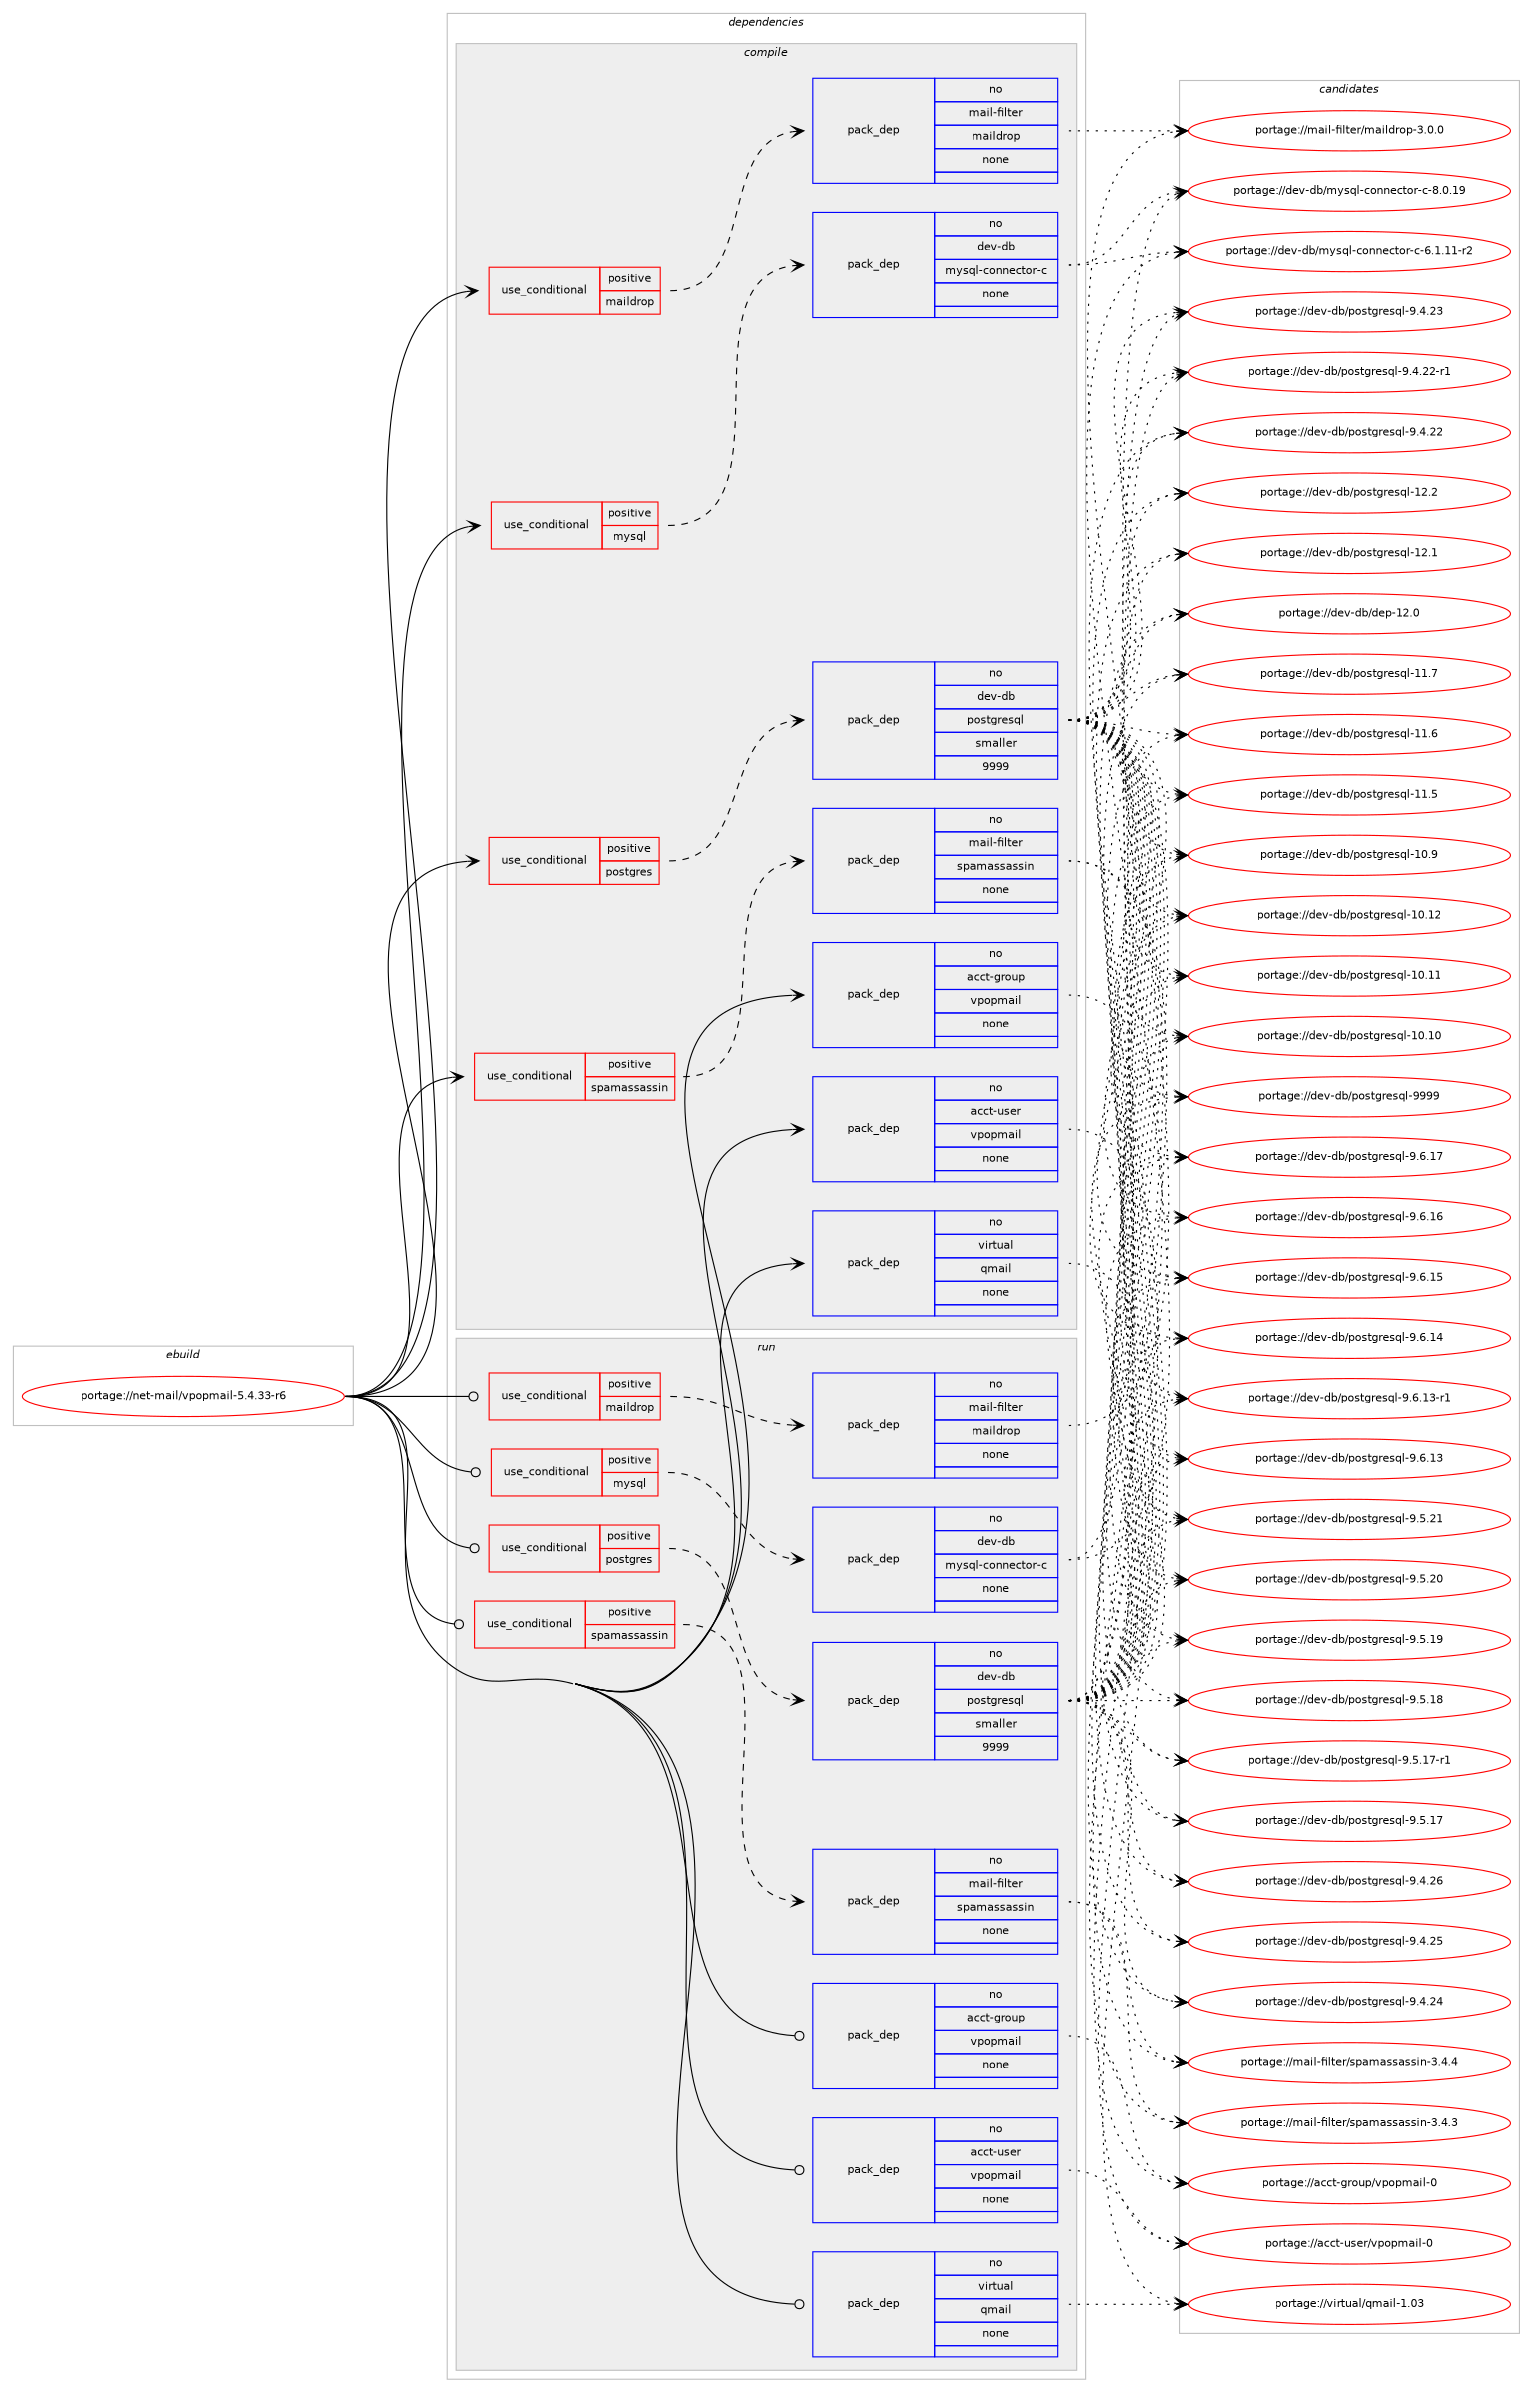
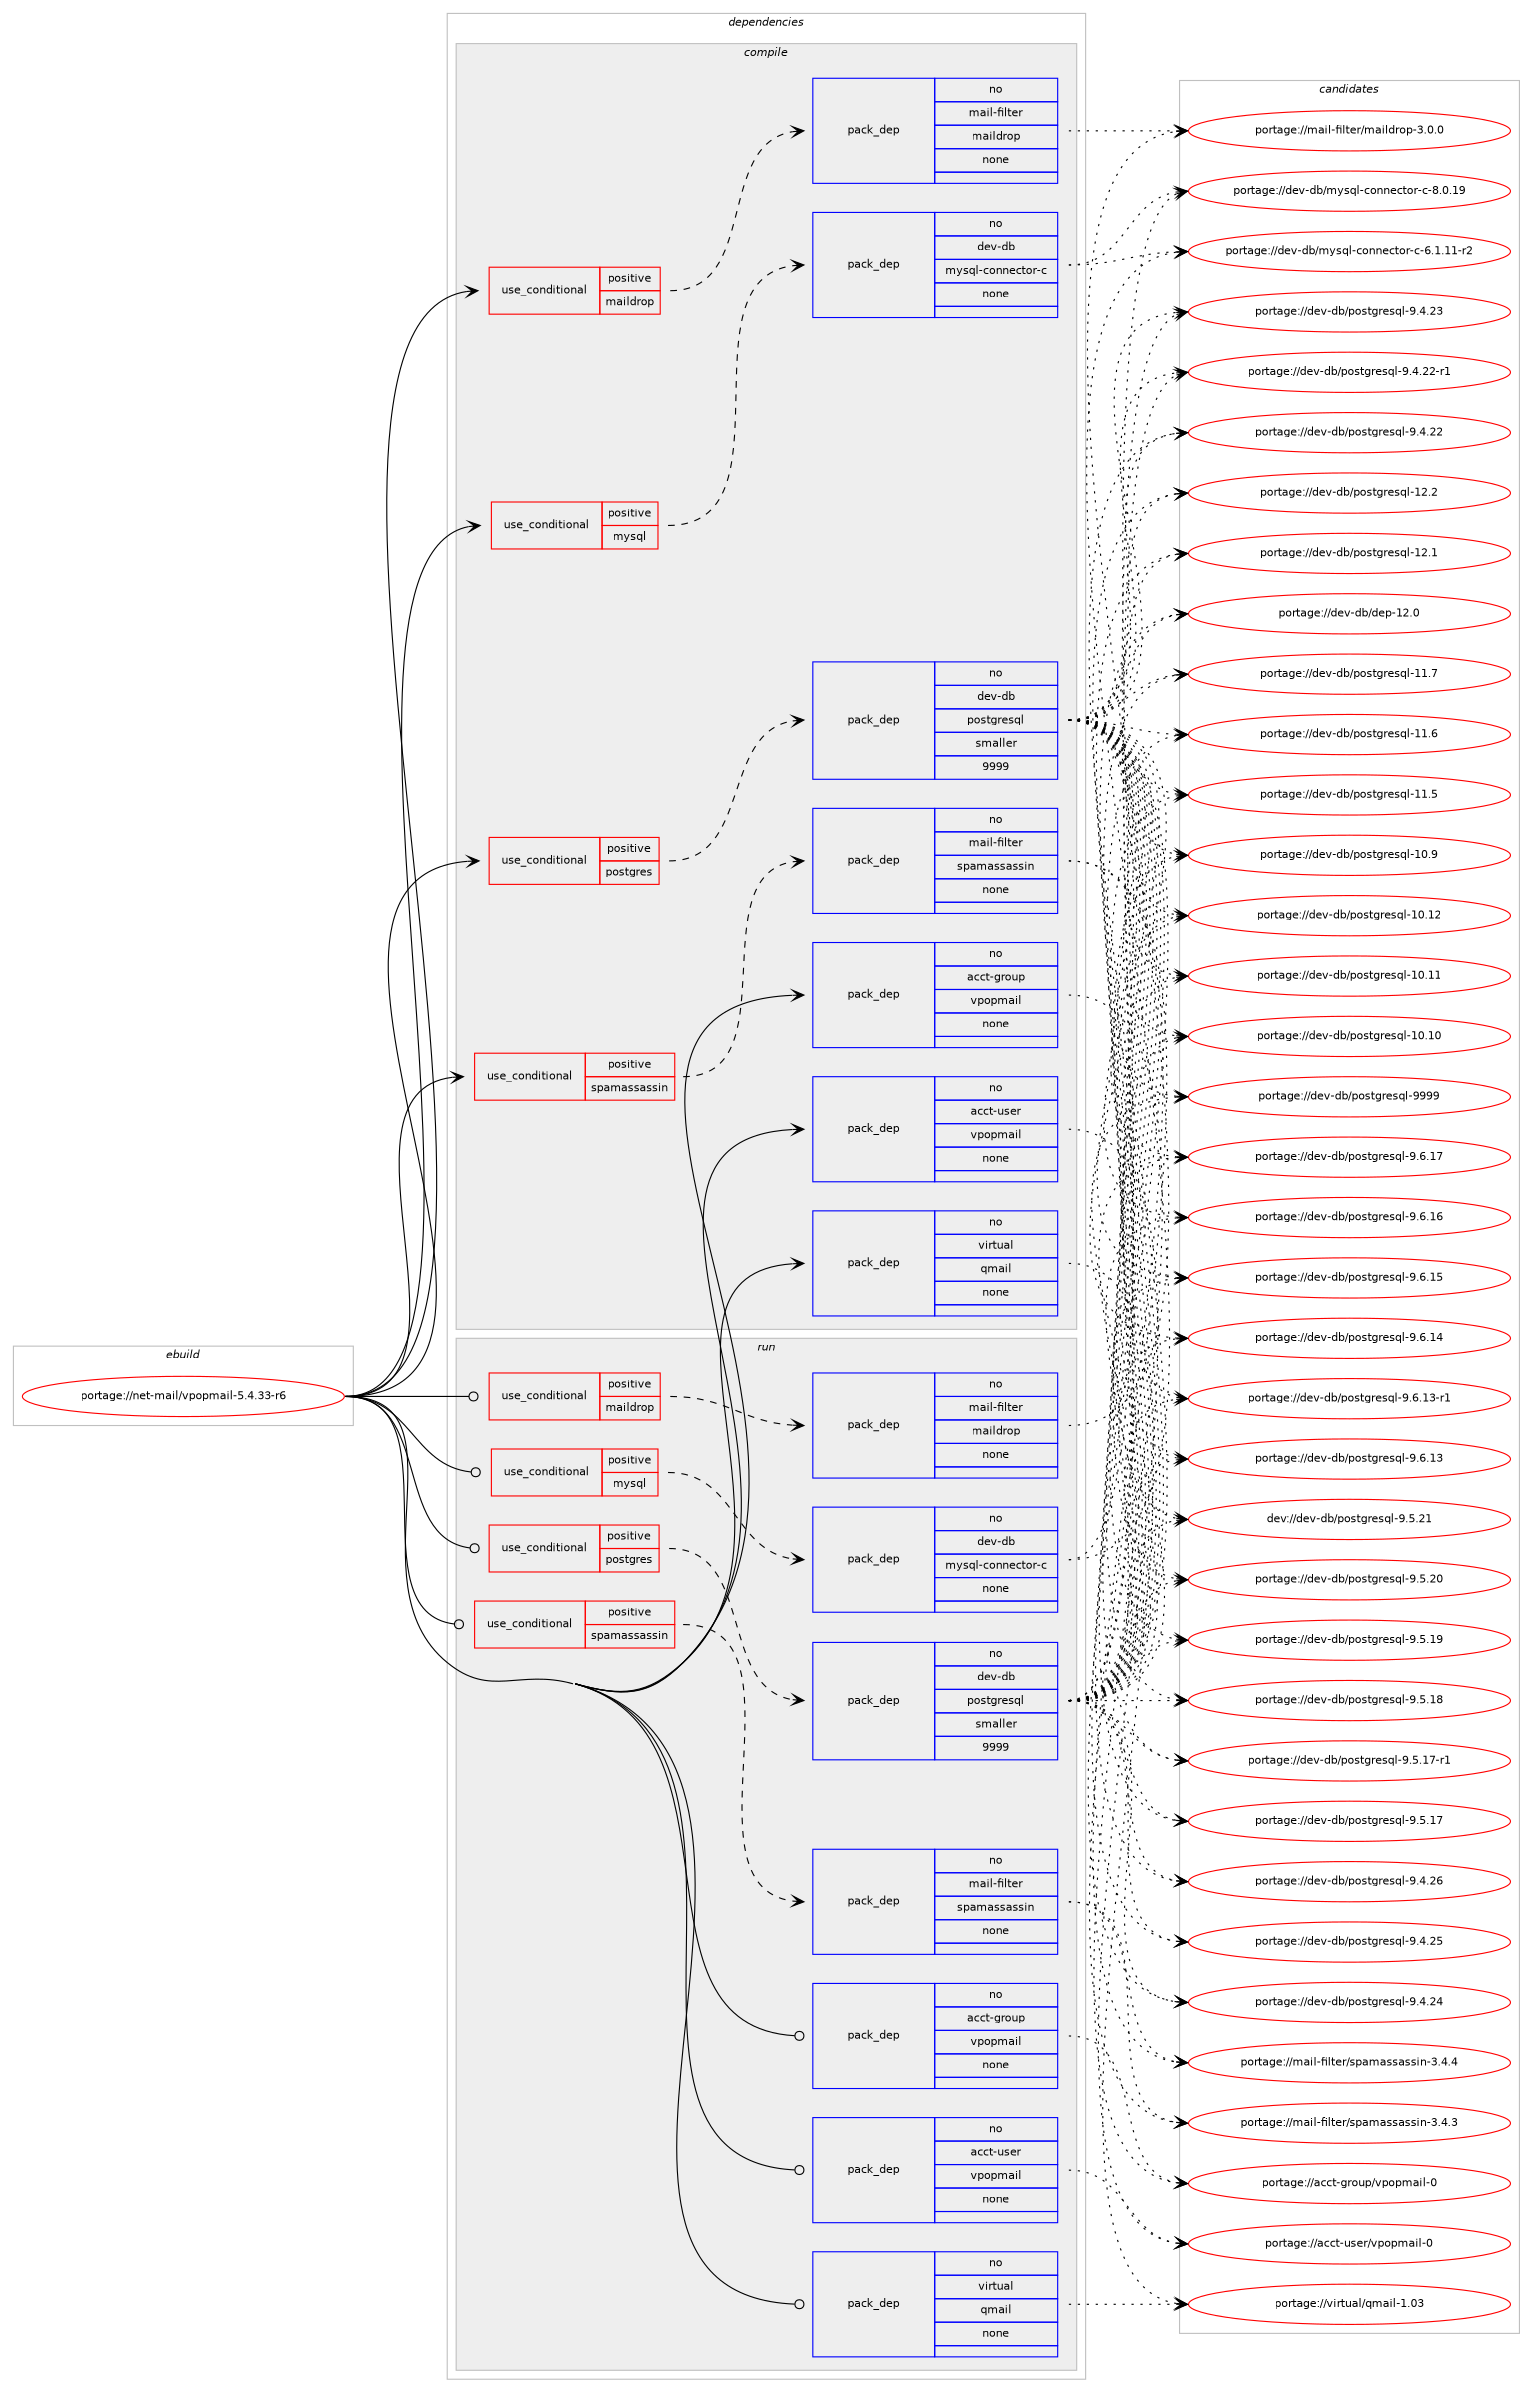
node "portage://dev-db/postgresql-9.5.21": label "portage://dev-db/postgresql-9.5.21" -> "dev://dev-db/postgresql-9.5.21"
